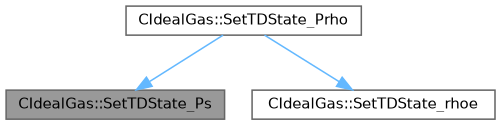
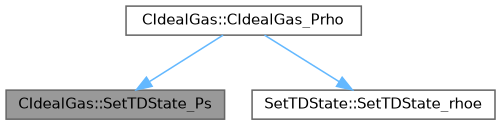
node "CIdealGas::SetTDState_Prho": label "CIdealGas::SetTDState_Prho" -> "CIdealGas::CIdealGas_Prho"
node "CIdealGas::SetTDState_rhoe": label "CIdealGas::SetTDState_rhoe" -> "SetTDState::SetTDState_rhoe"
